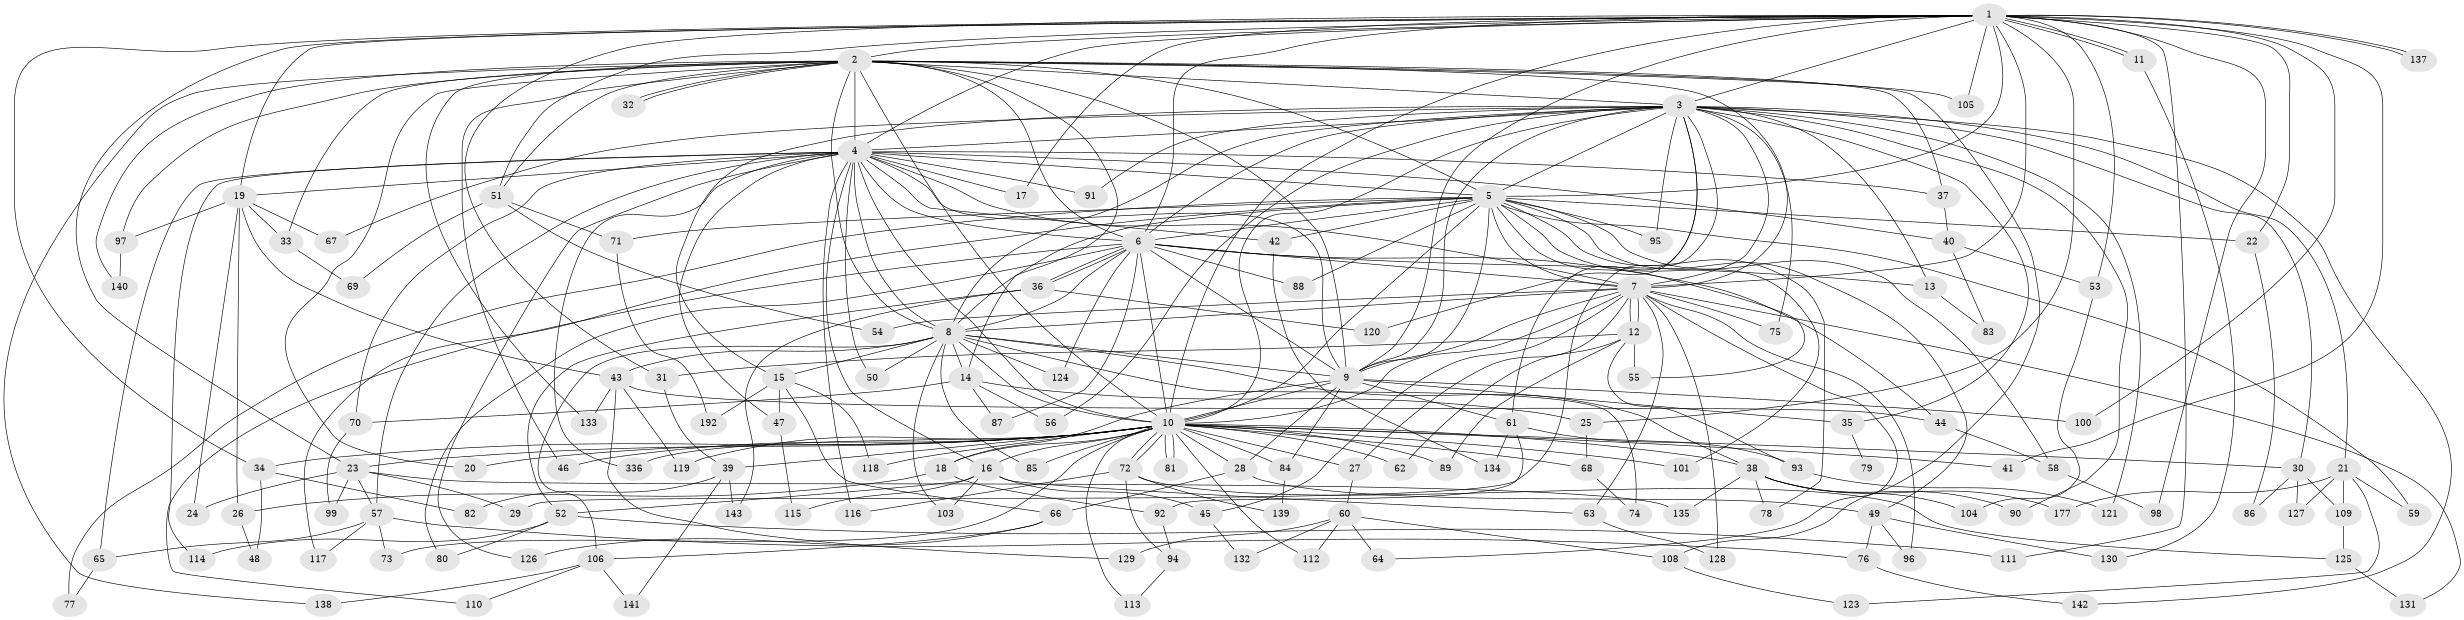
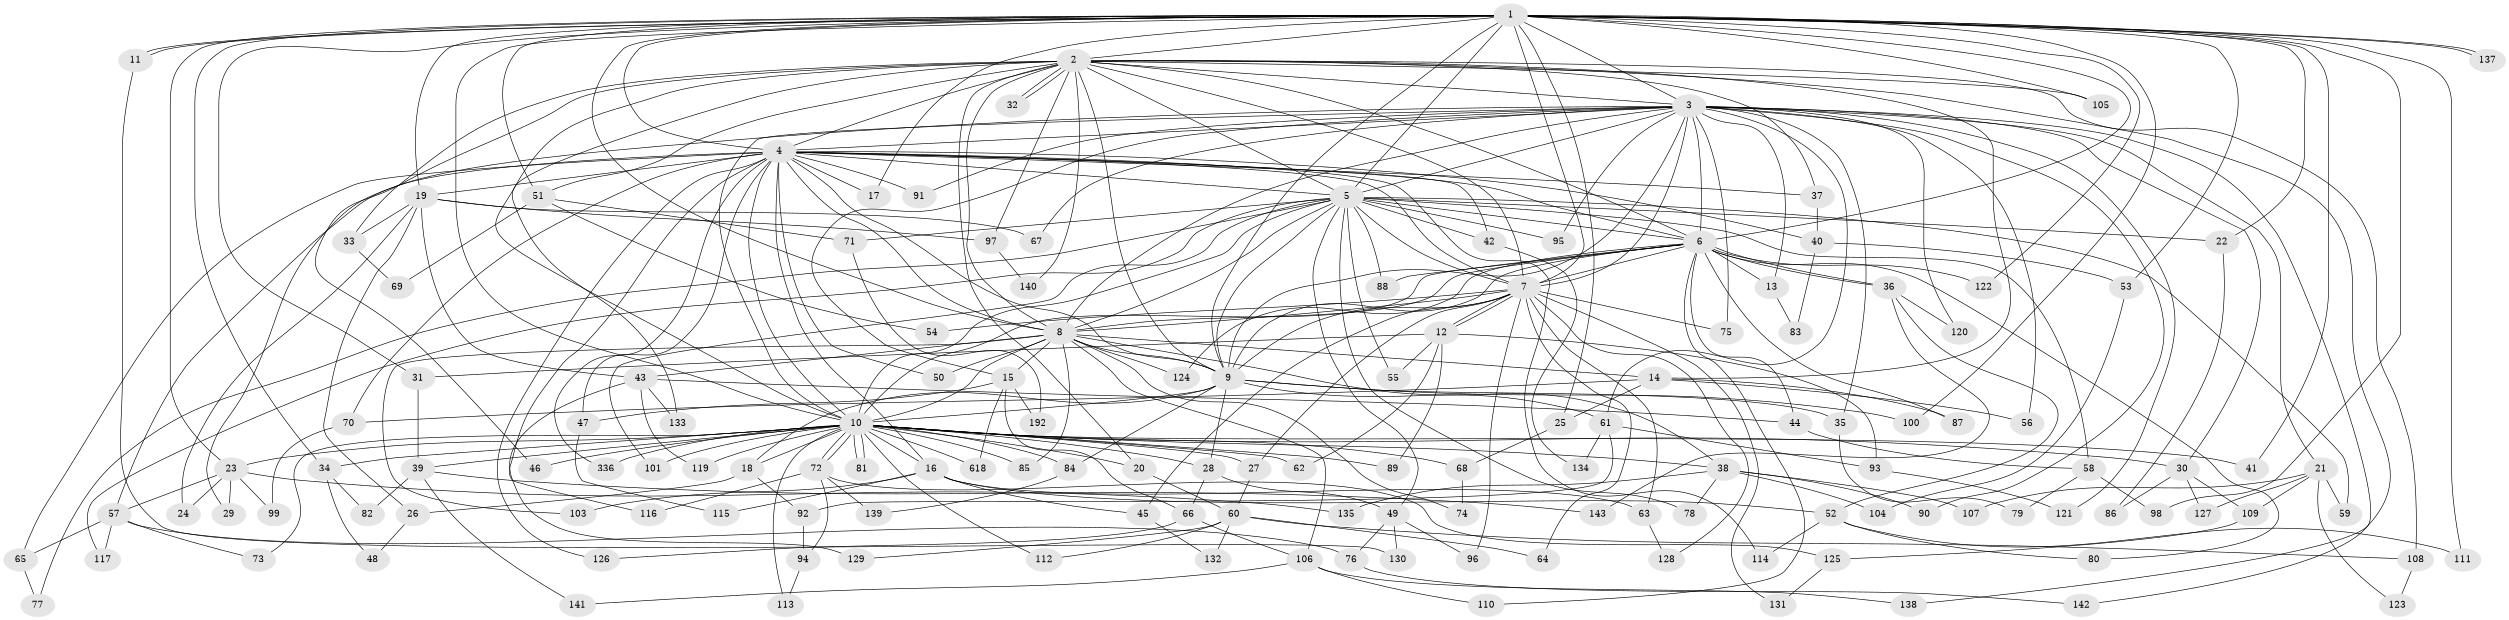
edge "1" -- "8": added
node "122": added
edge "7" -- "10": removed
node "118": label "118" -> "618"
edge "58" -- "79": added
edge "20" -- "60": added
node "177": label "177" -> "107"
